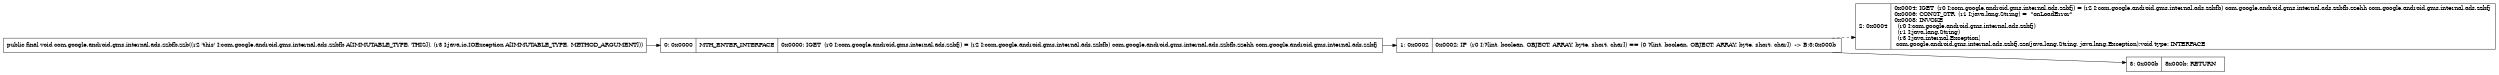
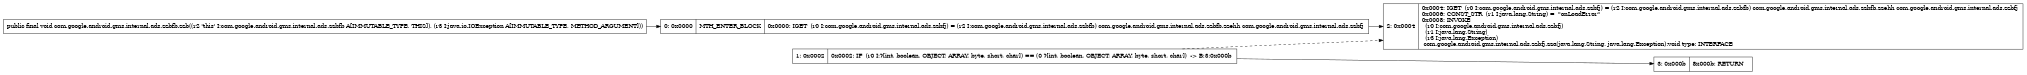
node "2: 0x0004": text "(r3 I:java.internal.Exception)" -> "(r3 I:java.lang.Exception)"
node "0: 0x0000": text "MTH_ENTER_INTERFACE" -> "MTH_ENTER_BLOCK"
edge "0: 0x0000" -> "1: 0x0002": now "0: 0x0000" -> "2: 0x0004"
